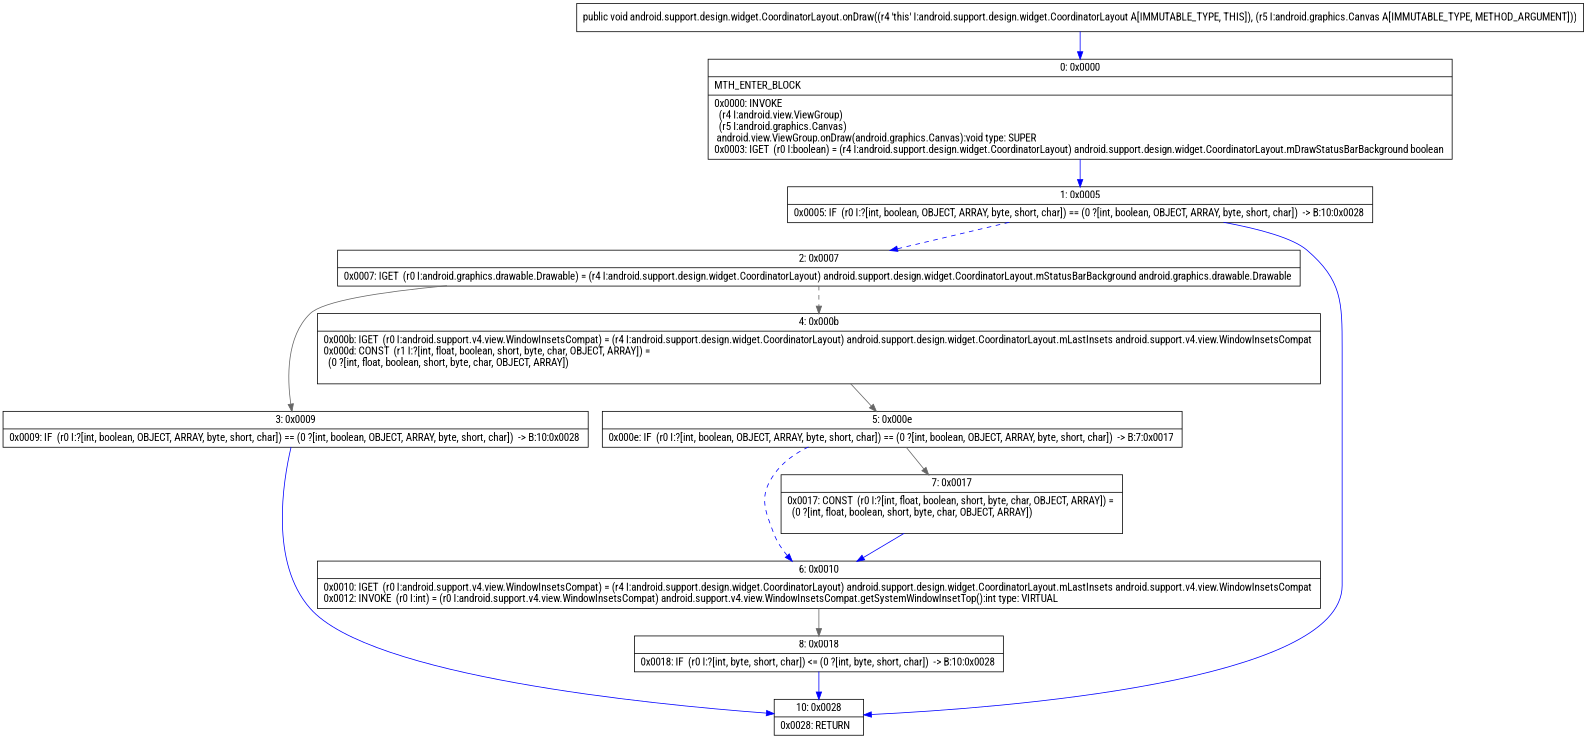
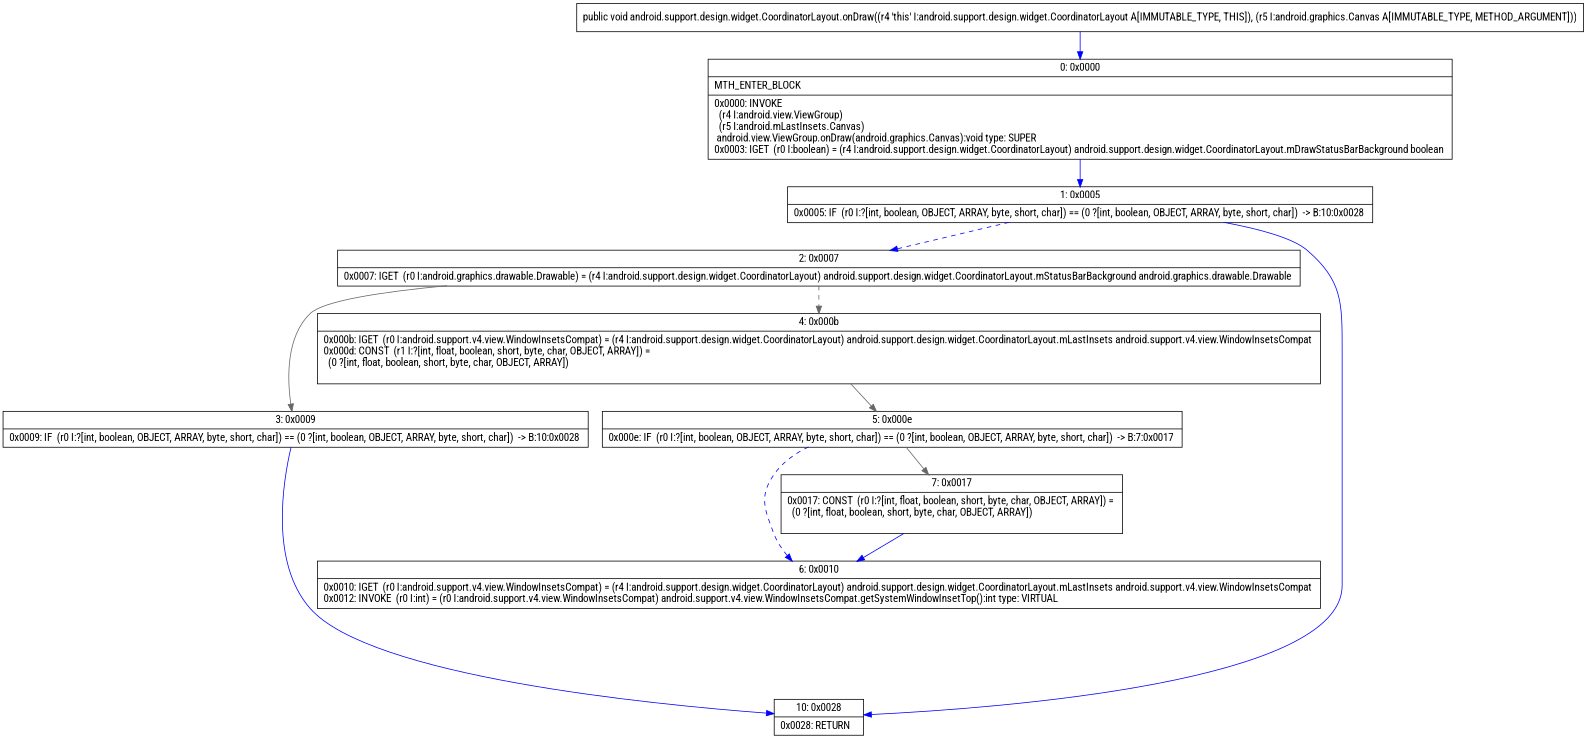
node "0: 0x0000": text "(r5 I:android.graphics.Canvas)" -> "(r5 I:android.mLastInsets.Canvas)"
node "8: 0x0018": removed
